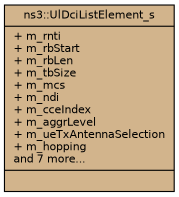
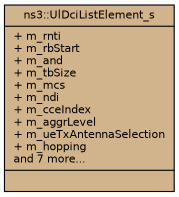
node "ns3::UlDciListElement_s": text "+ m_rbLen" -> "+ m_and"
